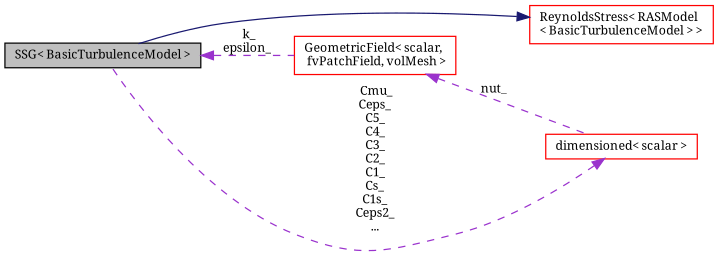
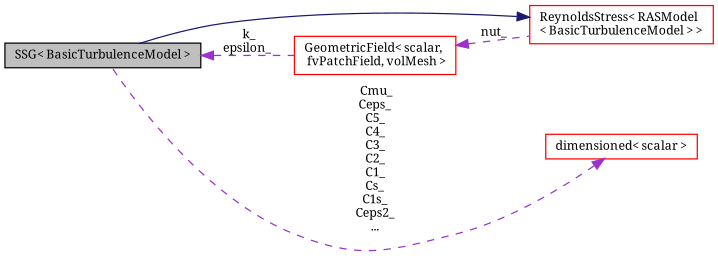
edge "dimensioned< scalar >" -> "GeometricField< scalar, fvPatchField, volMesh >": now "ReynoldsStress< RASModel < BasicTurbulenceModel > >" -> "GeometricField< scalar, fvPatchField, volMesh >"
